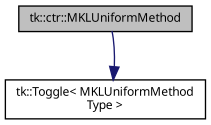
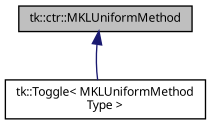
edge "tk::ctr::MKLUniformMethod" -> "tk::Toggle< MKLUniformMethod Type >": reversed
